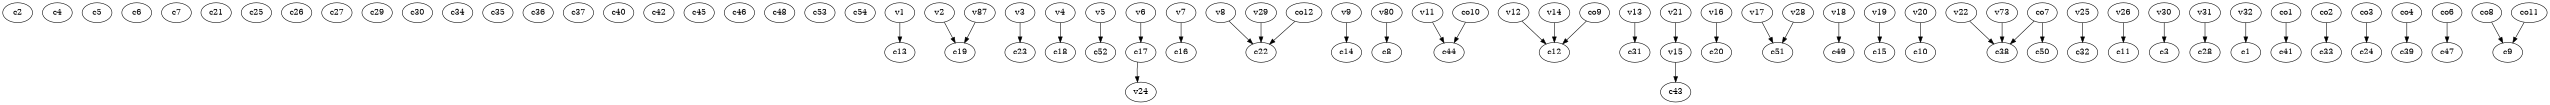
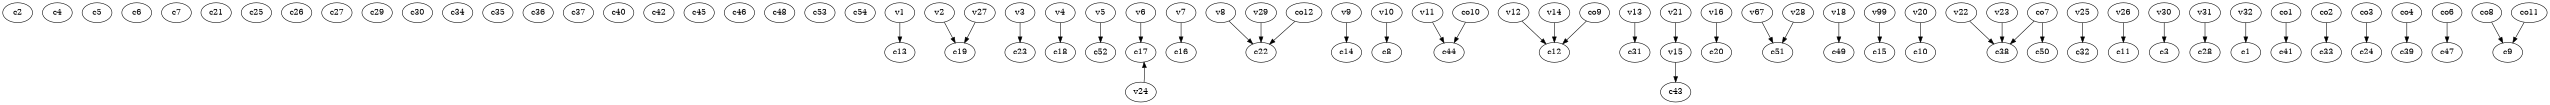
node "v87": label "v87" -> "v27"
node "v80": label "v80" -> "v10"
node "v17": label "v17" -> "v67"
node "v19": label "v19" -> "v99"
node "v73": label "v73" -> "v23"
edge "c17" -> "v24": reversed
